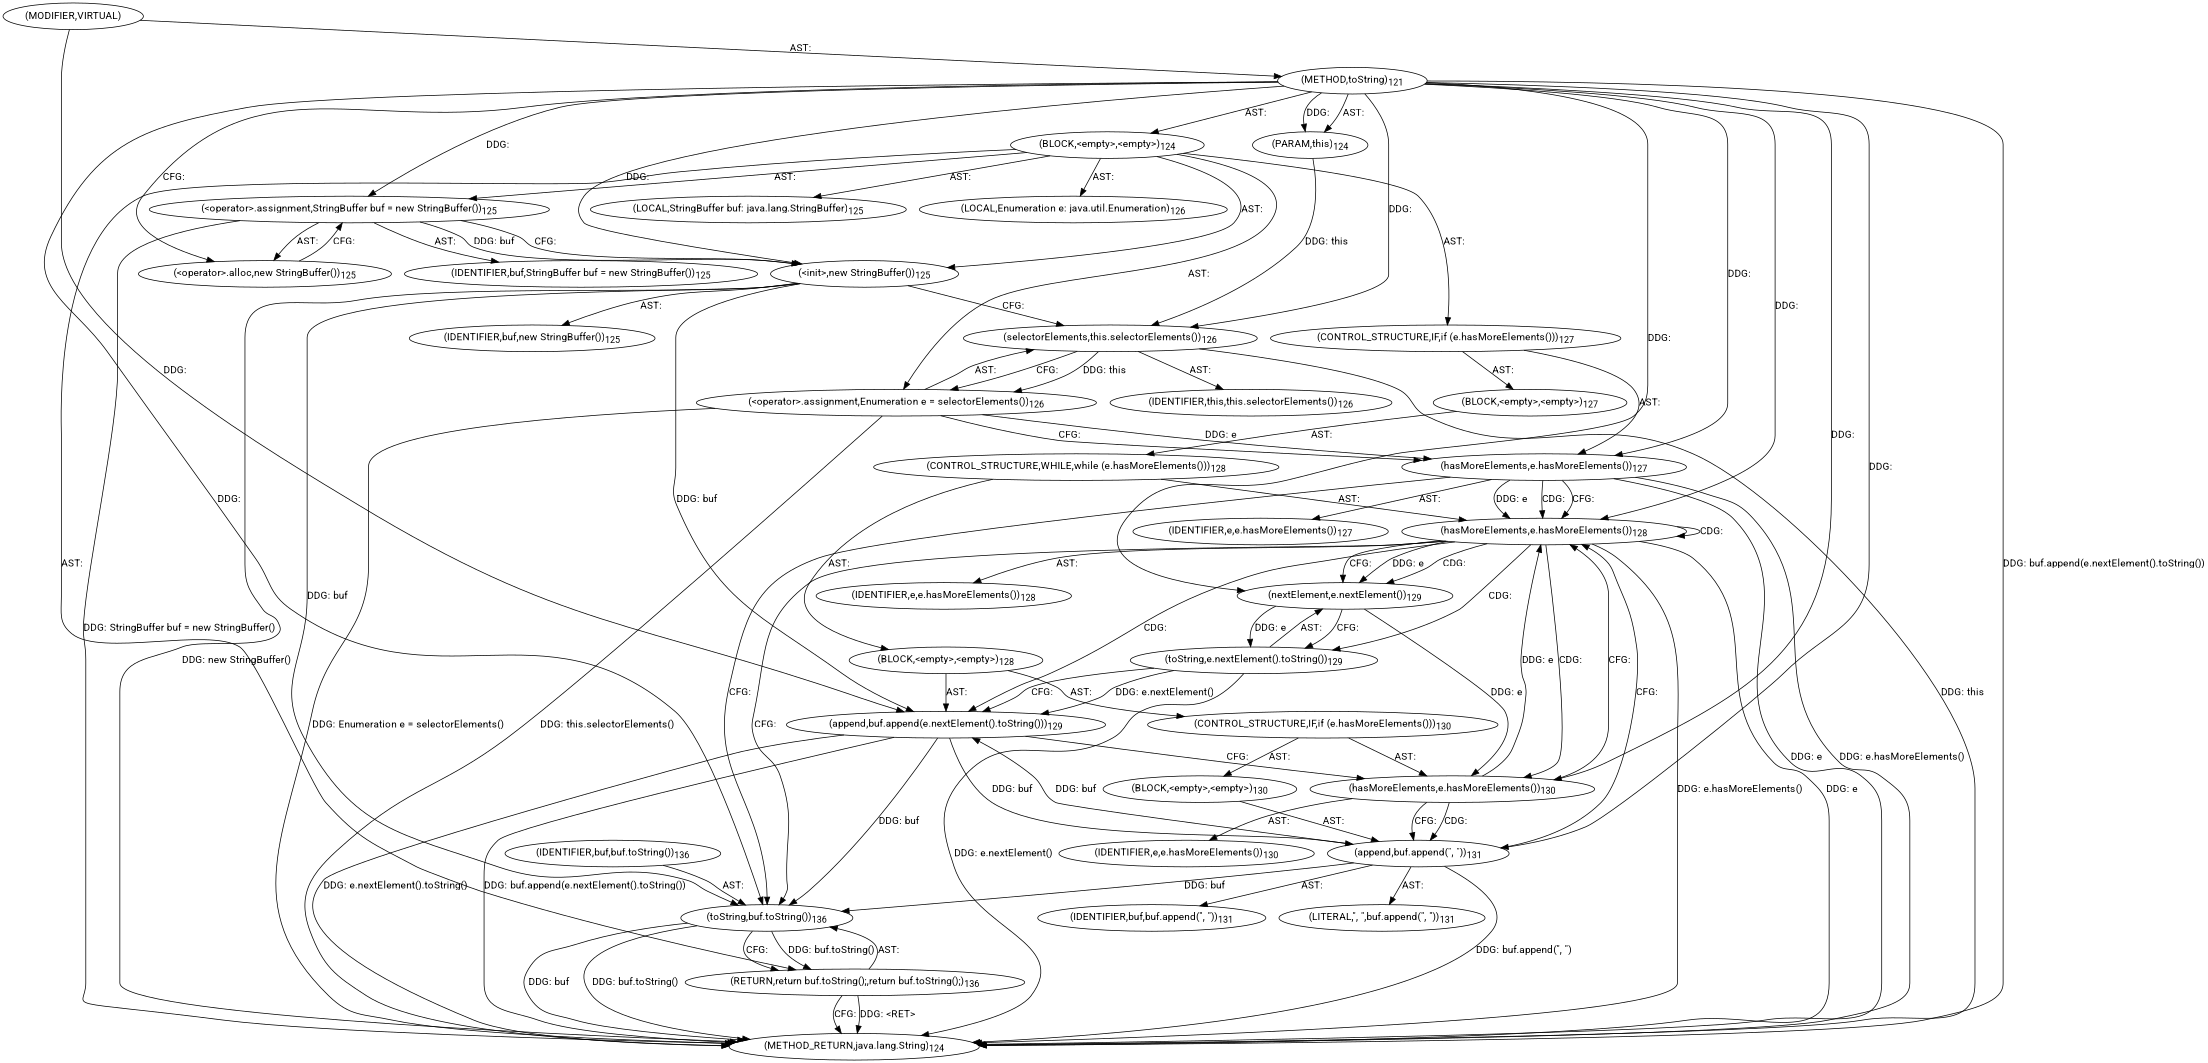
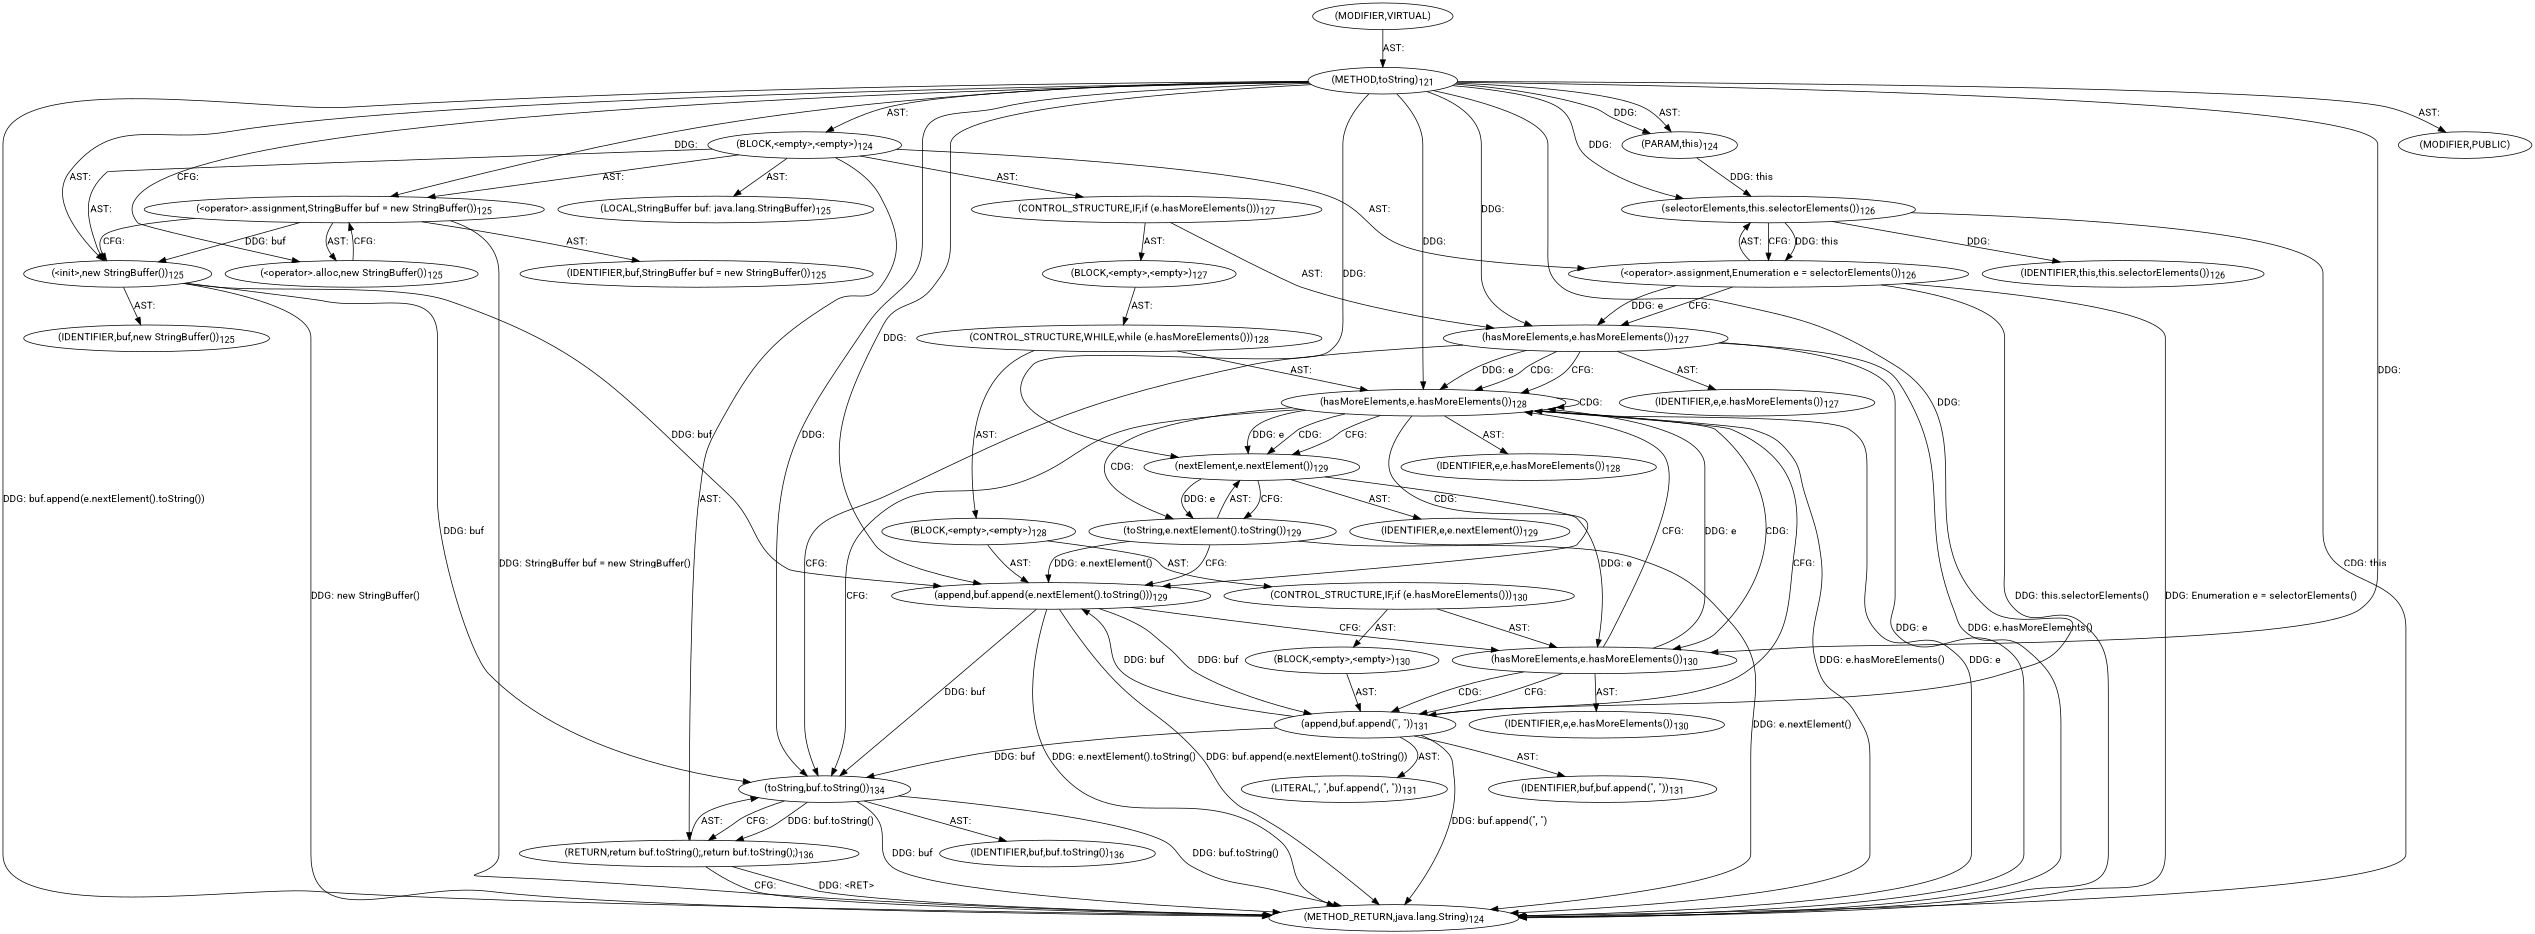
node "(MODIFIER,PUBLIC)": added
edge "(METHOD,toString)" -> "(<init>,new StringBuffer())": label "DDG: " -> "AST: "
node "(LOCAL,Enumeration e: java.util.Enumeration)": removed
edge "(<init>,new StringBuffer())" -> "(selectorElements,this.selectorElements())": removed, label "CFG:"
edge "(selectorElements,this.selectorElements())" -> "(IDENTIFIER,this,this.selectorElements())": label "AST: " -> "DDG: "
edge "(MODIFIER,VIRTUAL)" -> "(append,buf.append(e.nextElement().toString()))": now "(METHOD,toString)" -> "(append,buf.append(e.nextElement().toString()))"
node "(IDENTIFIER,e,e.nextElement())": added
edge "(selectorElements,this.selectorElements())" -> "(METHOD_RETURN,java.lang.String)": label "DDG: this" -> "CDG: this"
edge "(IDENTIFIER,buf,buf.toString())" -> "(toString,buf.toString())": reversed
node "(toString,buf.toString())": text "136" -> "134"
